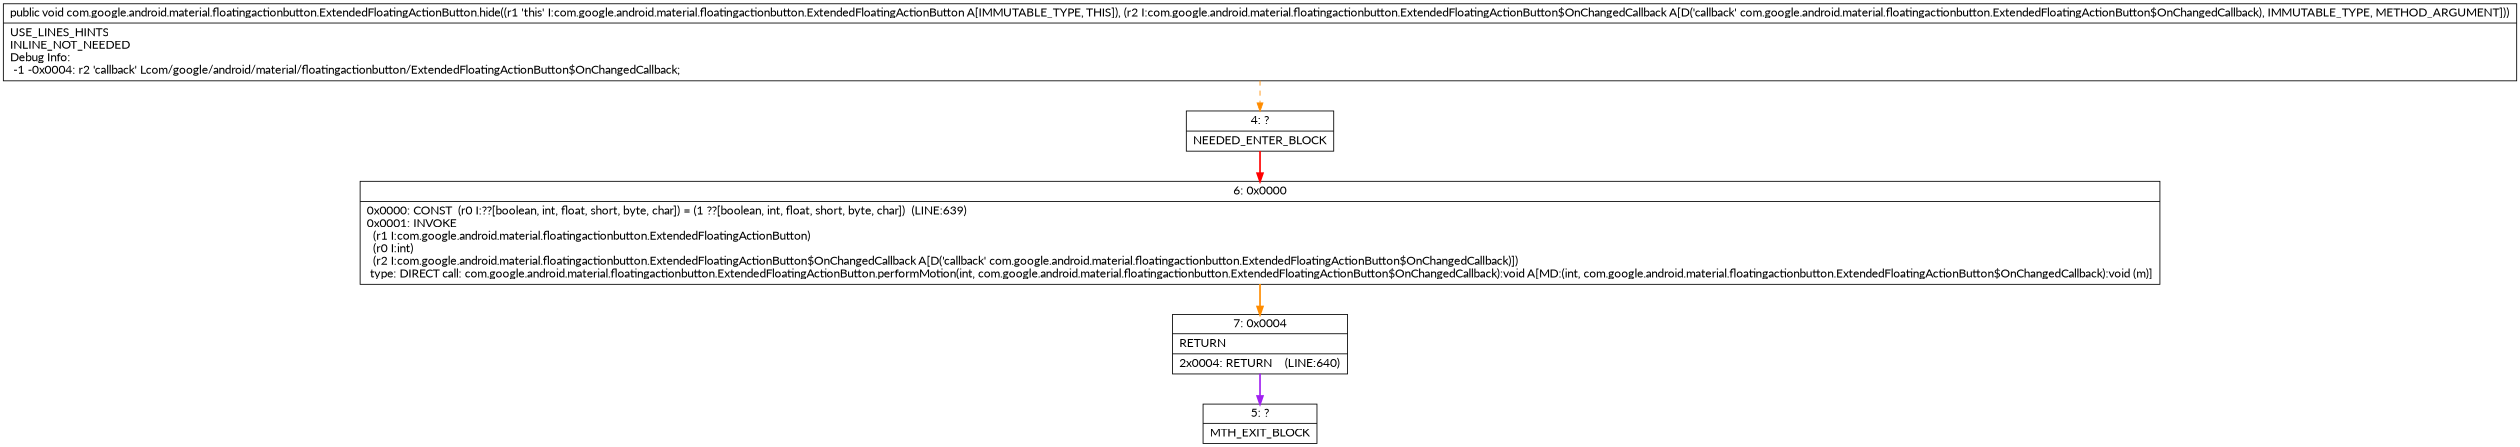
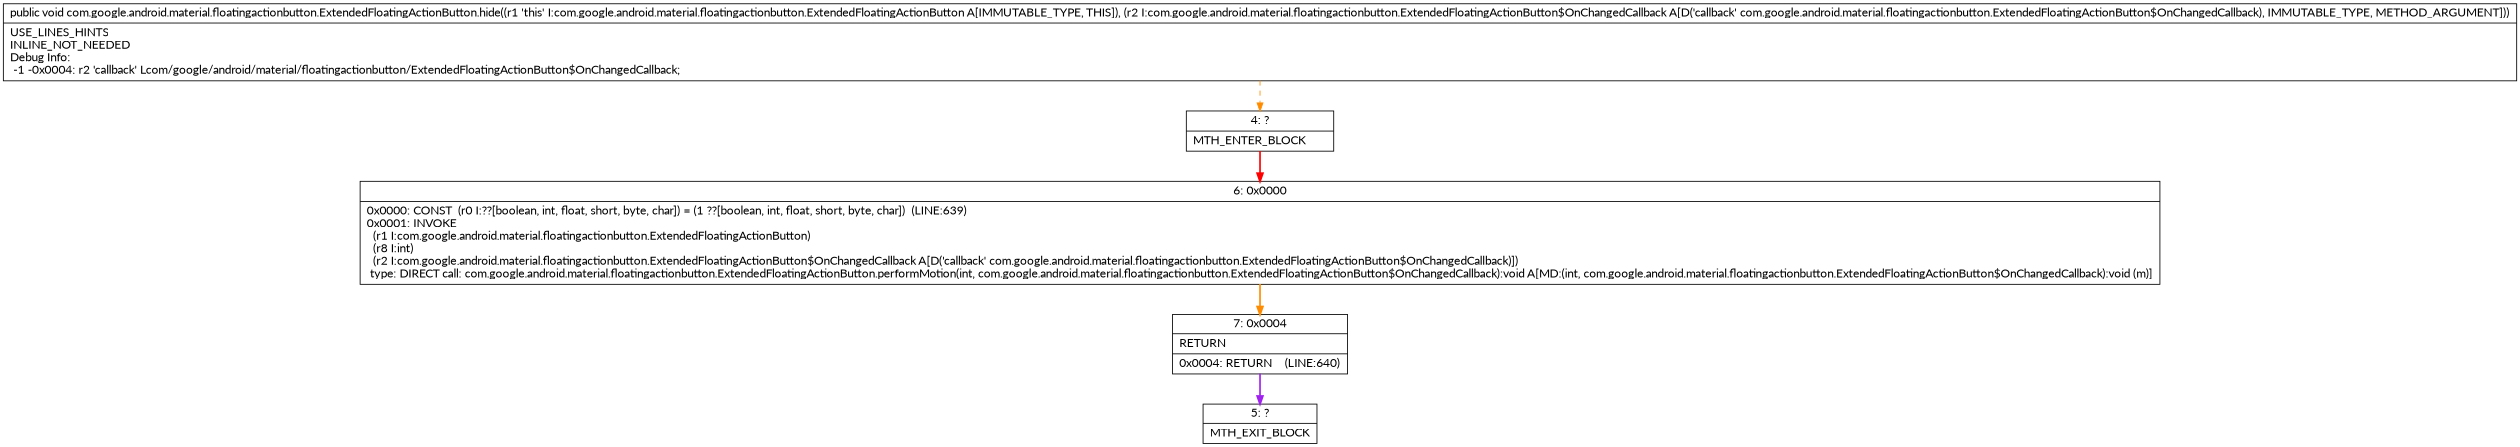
node "4: ?": text "NEEDED_ENTER_BLOCK" -> "MTH_ENTER_BLOCK"
node "6: 0x0000": text "(r0 I:int)" -> "(r8 I:int)"
node "7: 0x0004": text "2x0004: RETURN    (LINE:640)" -> "0x0004: RETURN    (LINE:640)"
